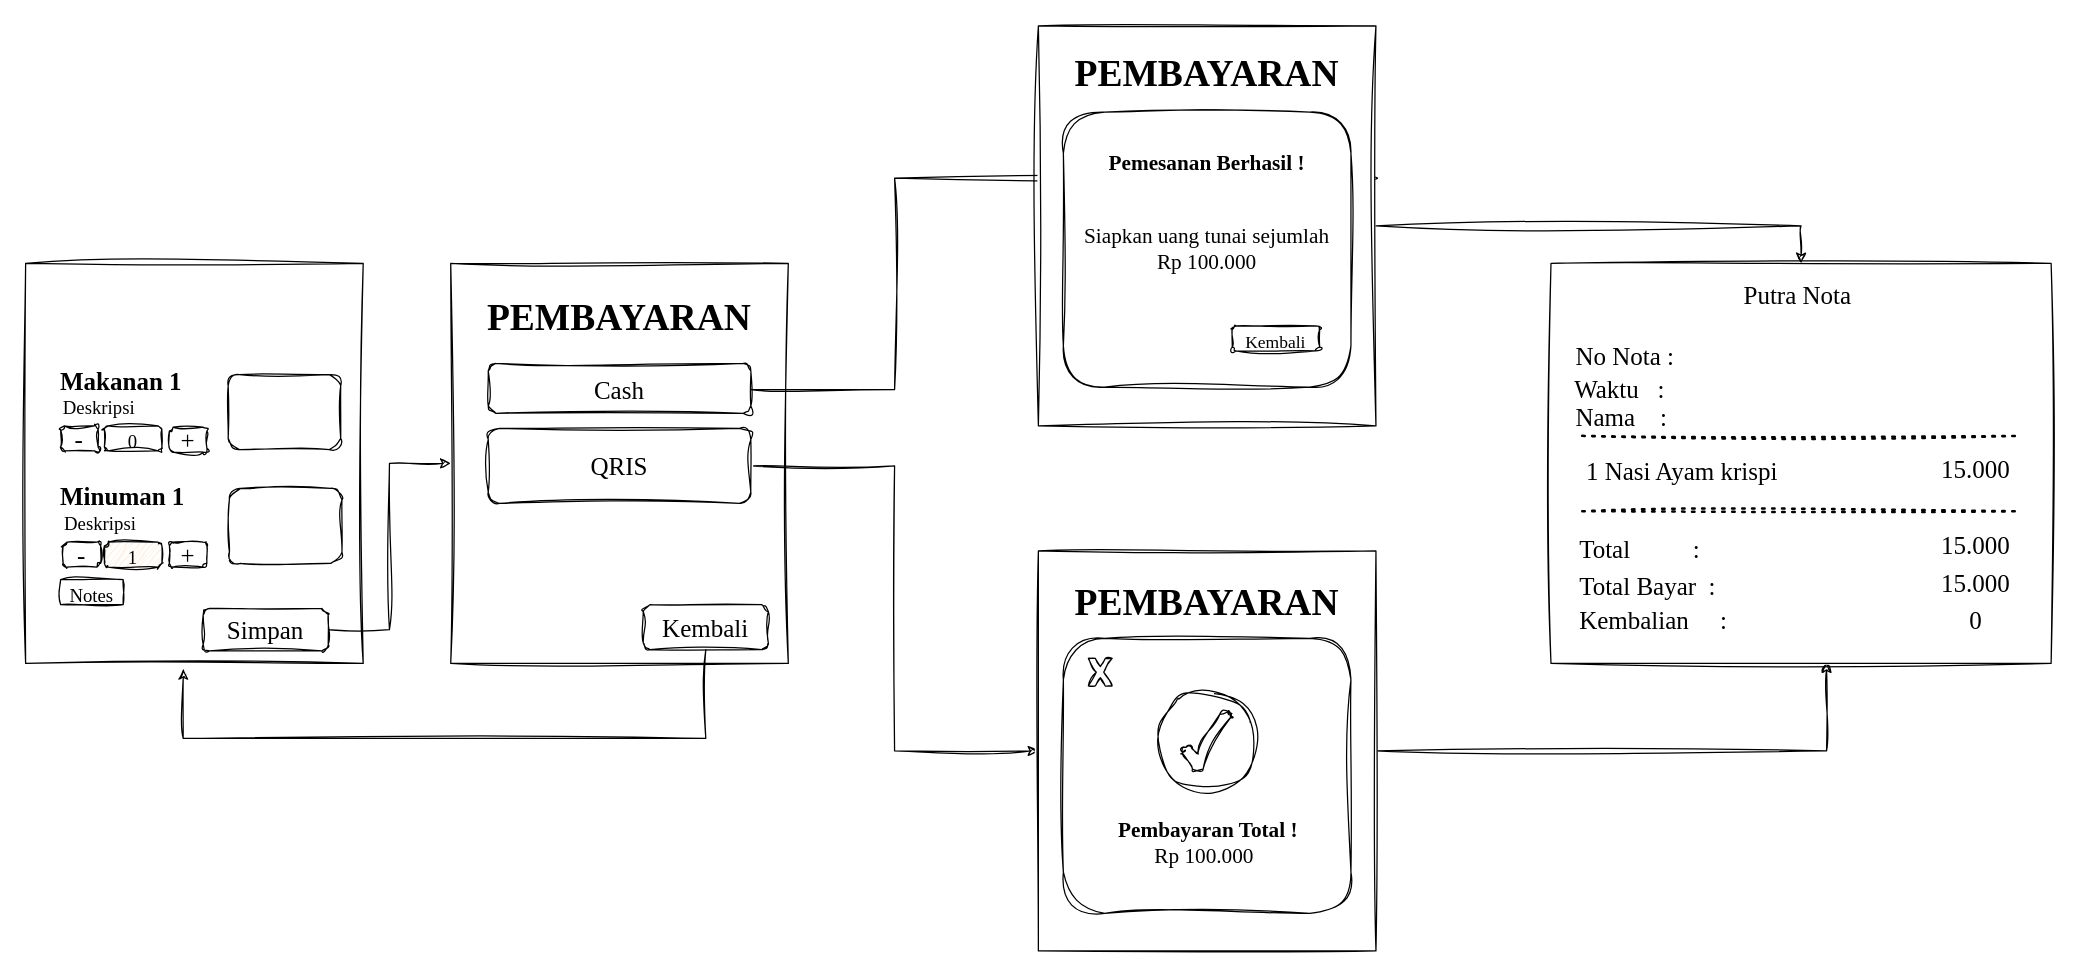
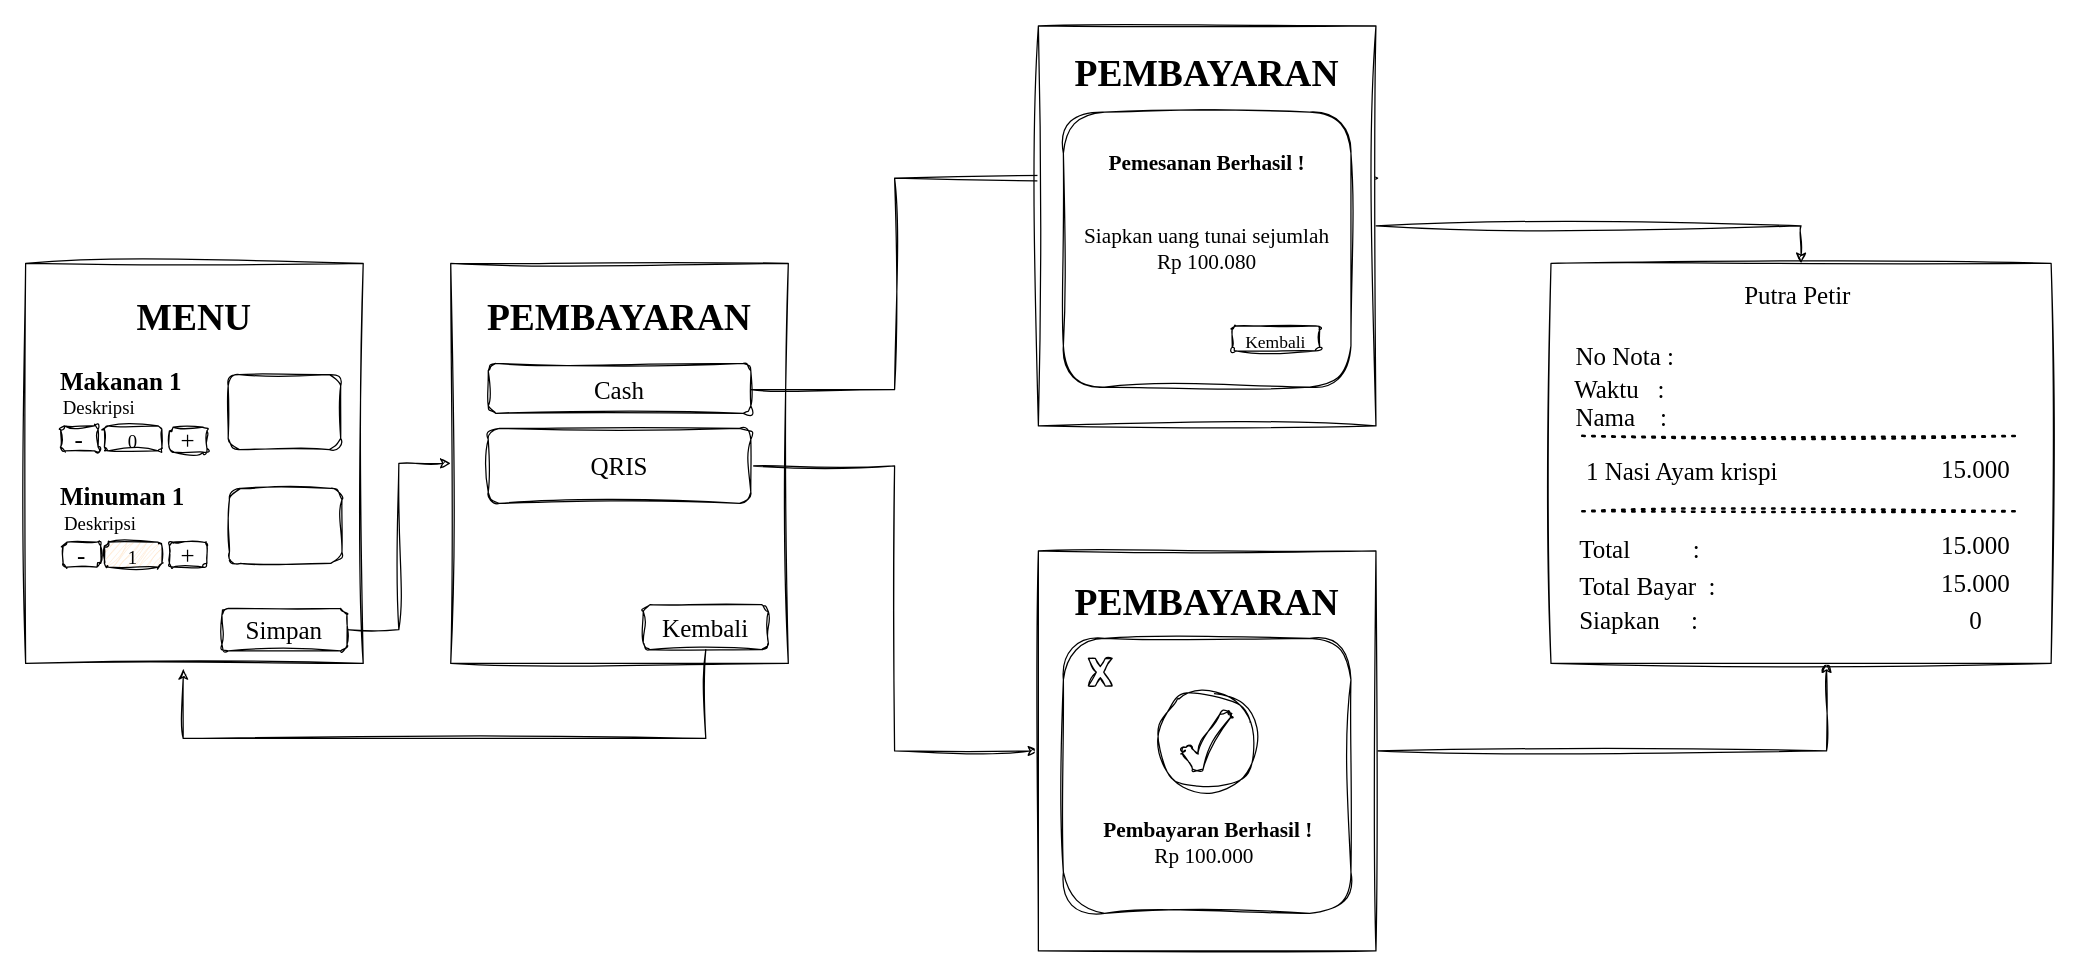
node "Siapkan uang tunai sejumlah Rp 100.000": label "Siapkan uang tunai sejumlah Rp 100.000" -> "Siapkan uang tunai sejumlah Rp 100.080"
node "Putra Nota": label "Putra Nota" -> "Putra Petir"
node "MENU": added
node "Notes": removed
node "Kembalian :": label "Kembalian :" -> "Siapkan :"
node "Simpan": moved (266, 629) -> (284, 629)
node "Pembayaran Total !": label "Pembayaran Total !" -> "Pembayaran Berhasil !"
